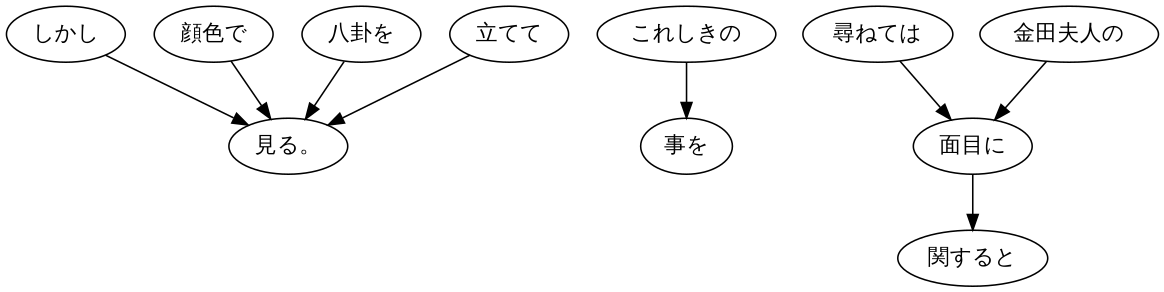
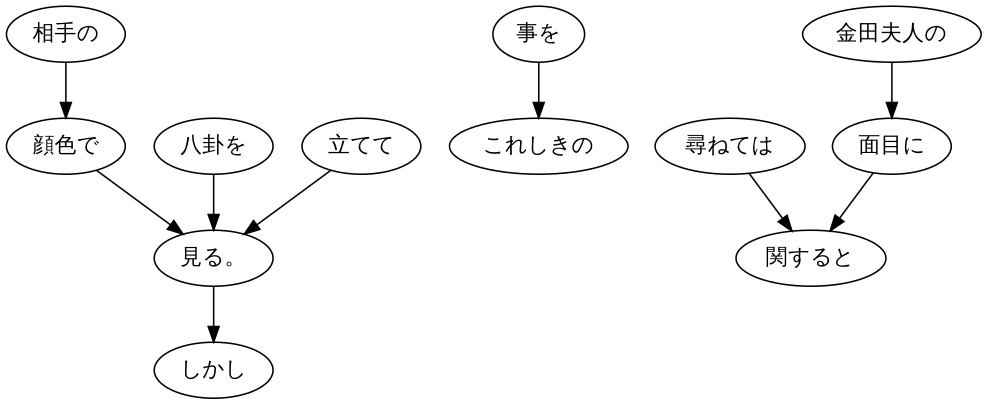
node "相手の": added
edge "これしきの" -> "事を": reversed
edge "尋ねては" -> "面目に": now "尋ねては" -> "関すると"
edge "しかし" -> "見る。": reversed
